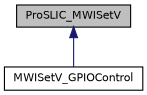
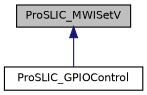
node "MWISetV_GPIOControl": label "MWISetV_GPIOControl" -> "ProSLIC_GPIOControl"
